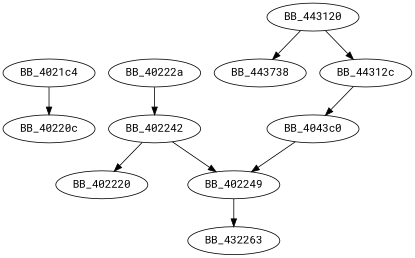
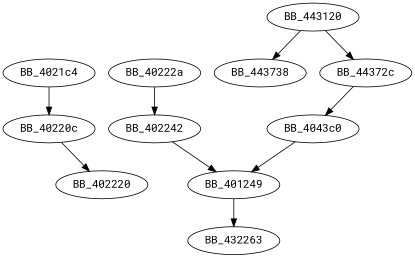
node "BB_44312c": label "BB_44312c" -> "BB_44372c"
edge "BB_402242" -> "BB_402220": now "BB_40220c" -> "BB_402220"
node "BB_402249": label "BB_402249" -> "BB_401249"
